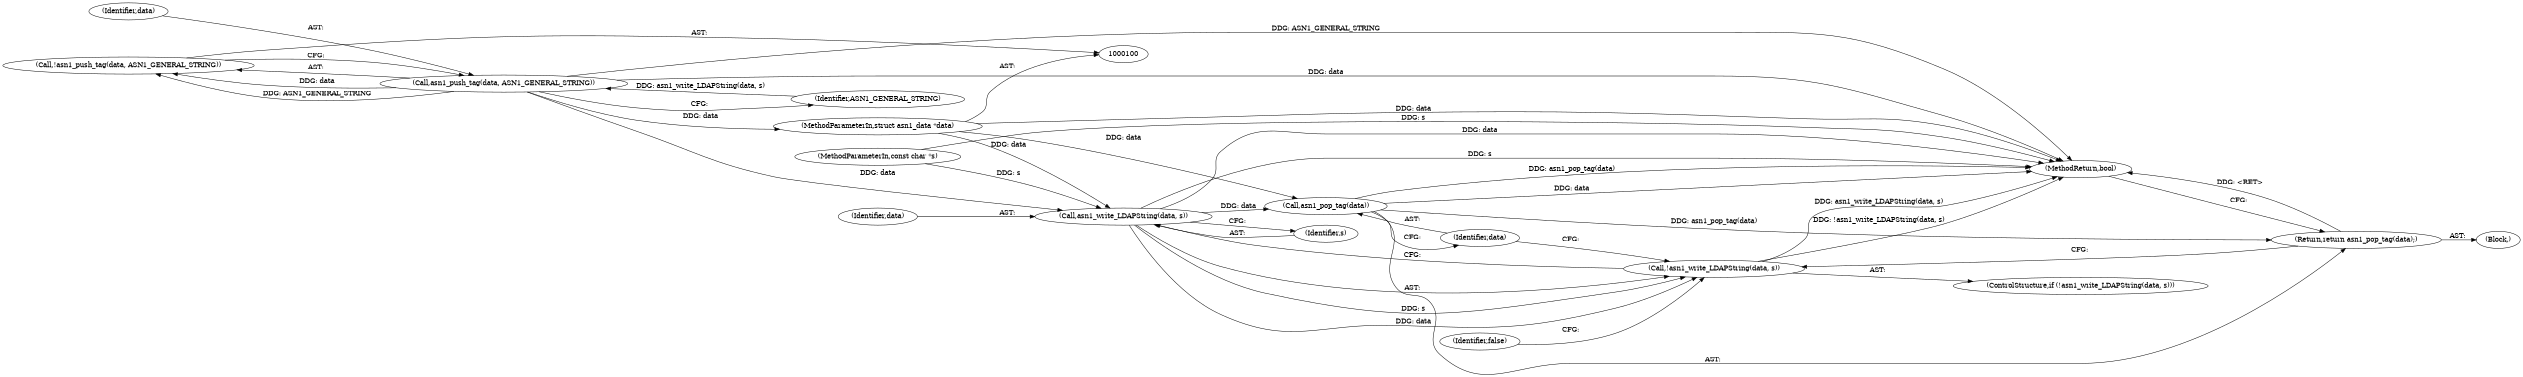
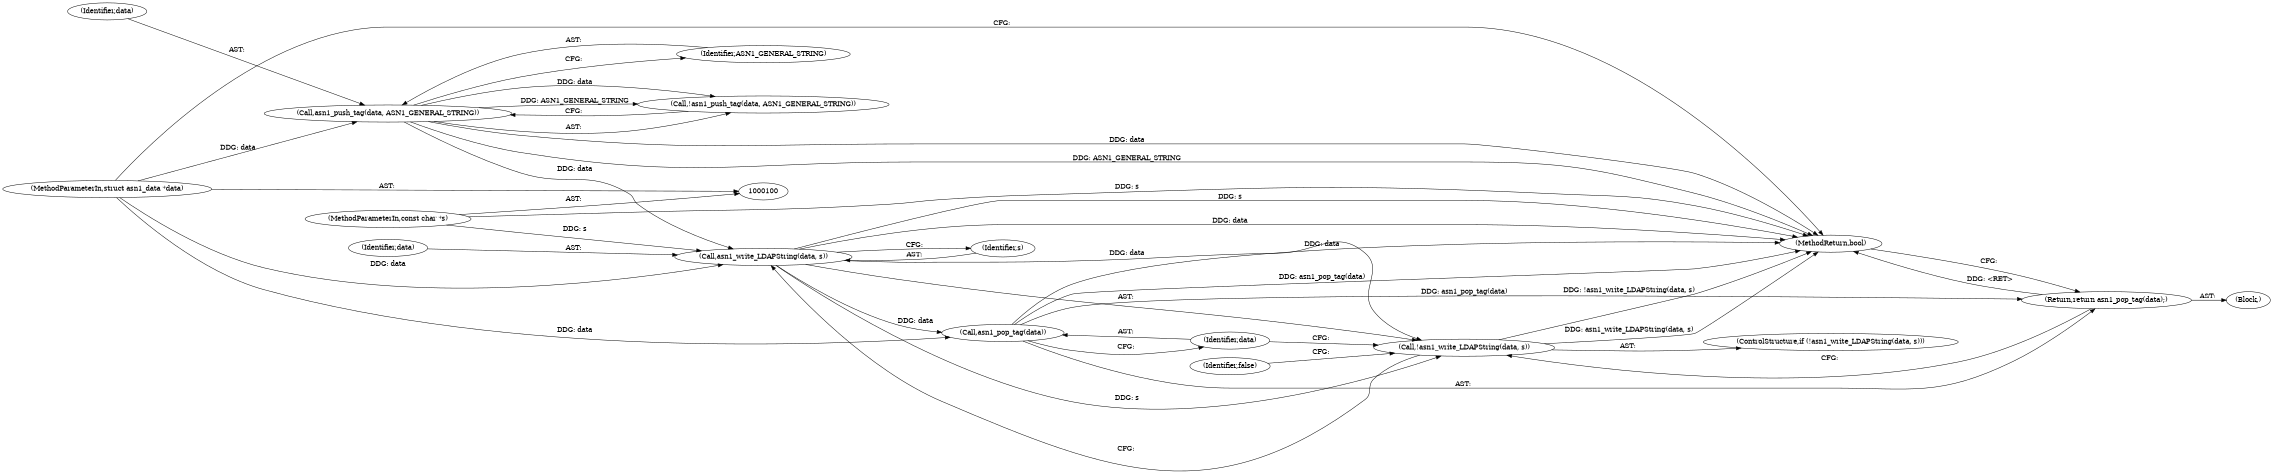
edge "(Call,!asn1_push_tag(data, ASN1_GENERAL_STRING))" -> "1000100": now "(MethodParameterIn,const char *s)" -> "1000100"
edge "(Identifier,ASN1_GENERAL_STRING)" -> "(Call,asn1_push_tag(data, ASN1_GENERAL_STRING))": label "DDG: asn1_write_LDAPString(data, s)" -> "AST: "
edge "(MethodParameterIn,struct asn1_data *data)" -> "(MethodReturn,bool)": label "DDG: data" -> "CFG: "
edge "(Call,asn1_push_tag(data, ASN1_GENERAL_STRING))" -> "(MethodParameterIn,struct asn1_data *data)": reversed
